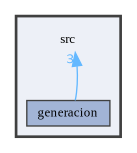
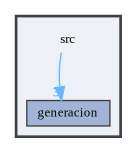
edge "generacion" -> "src": reversed
